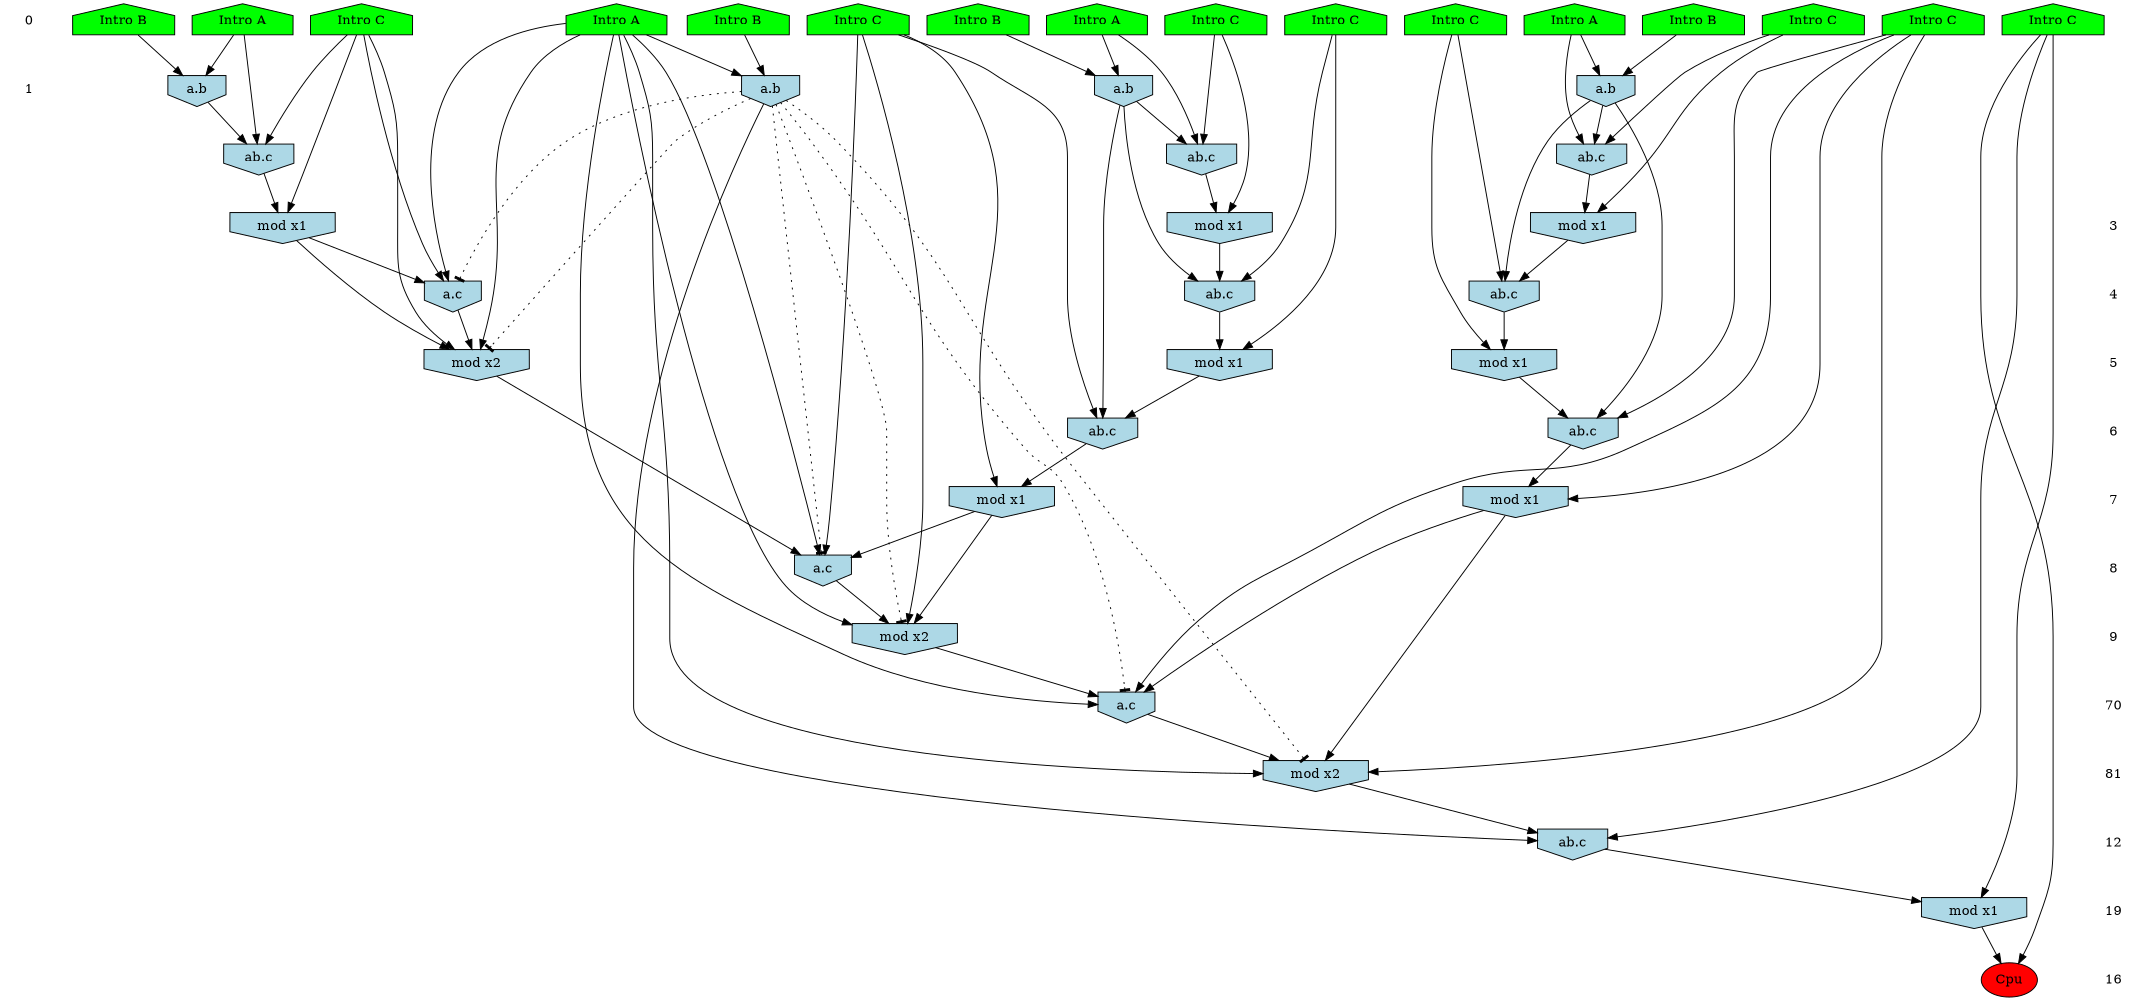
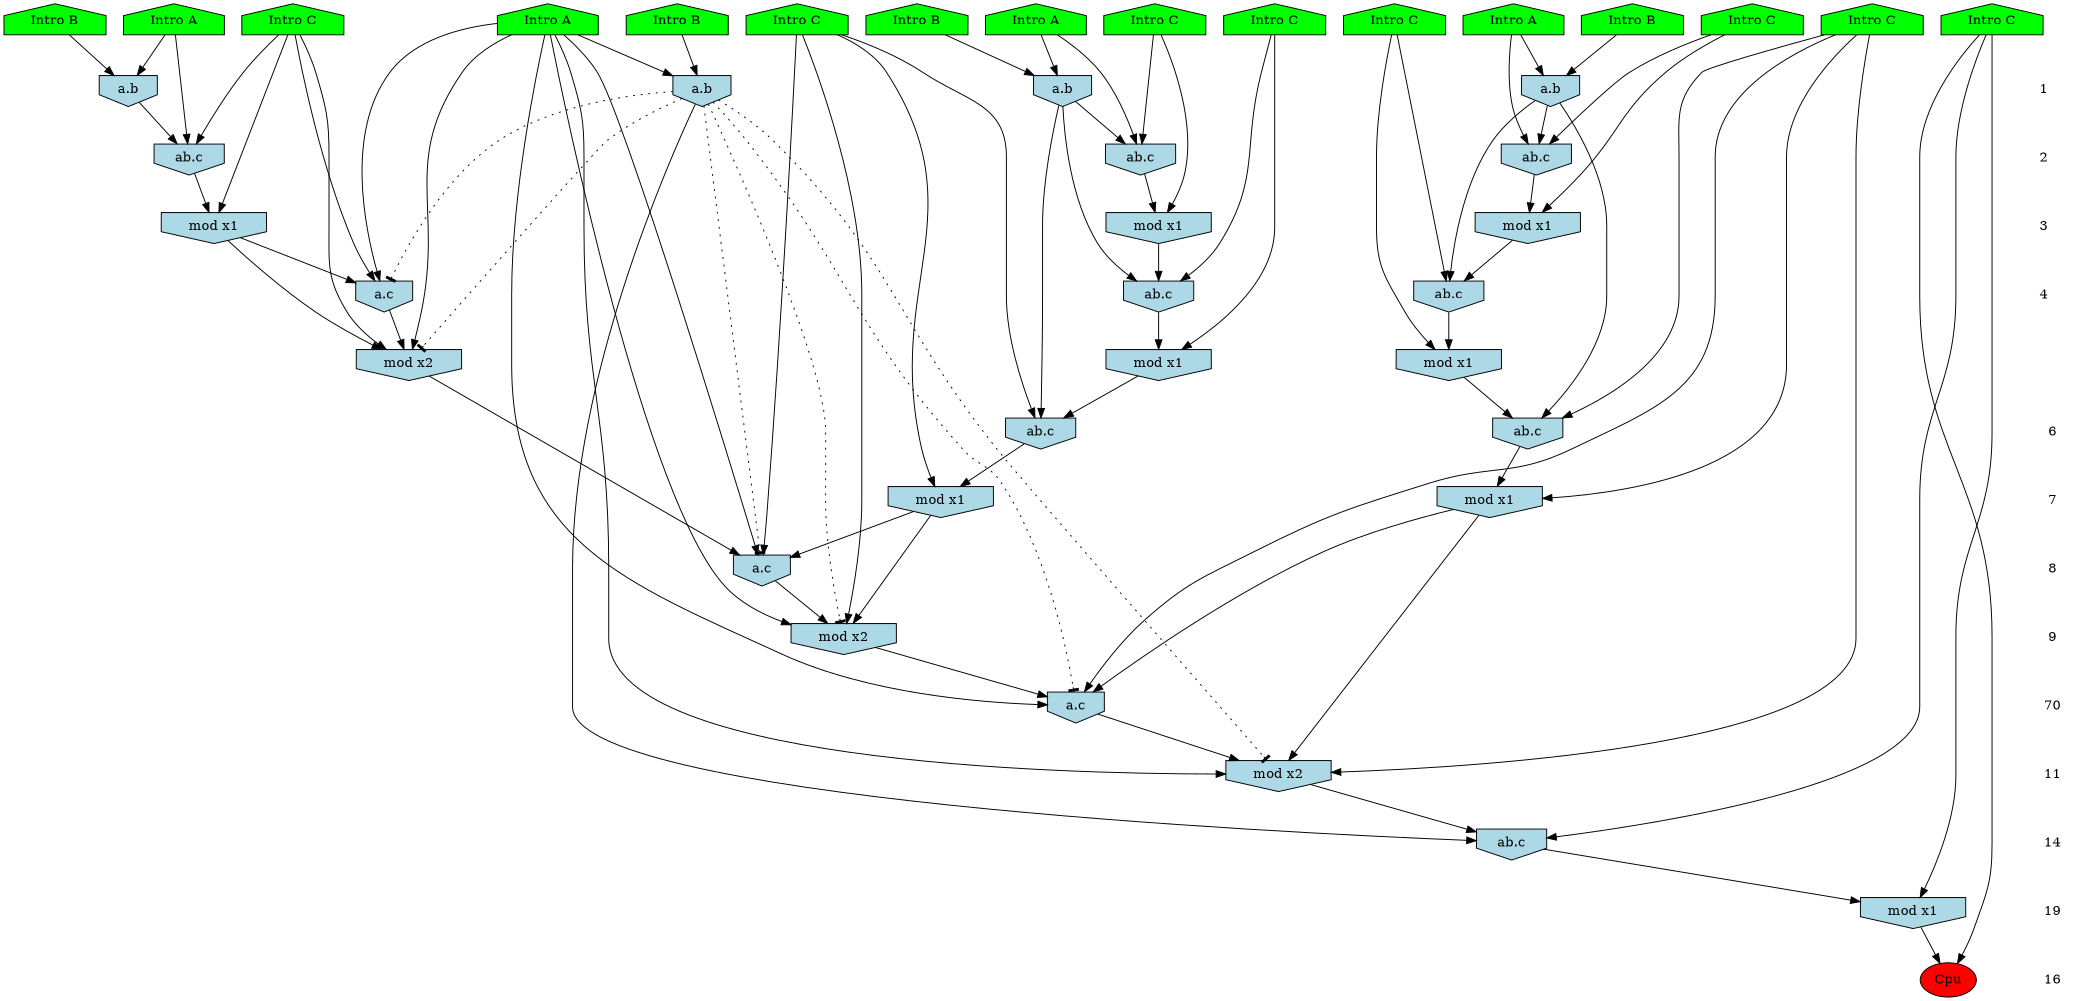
node "0": removed
node "2": added
node "5": removed
node "81": label "81" -> "11"
node "12": label "12" -> "14"
